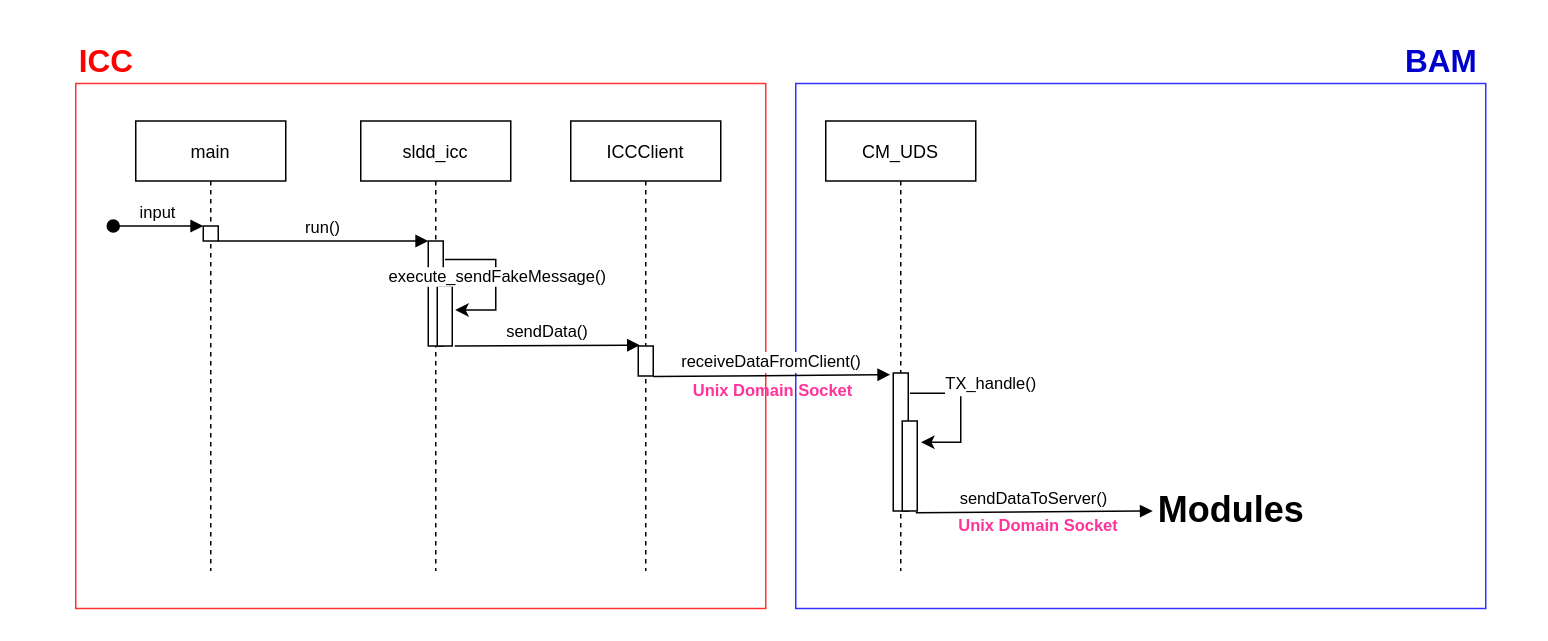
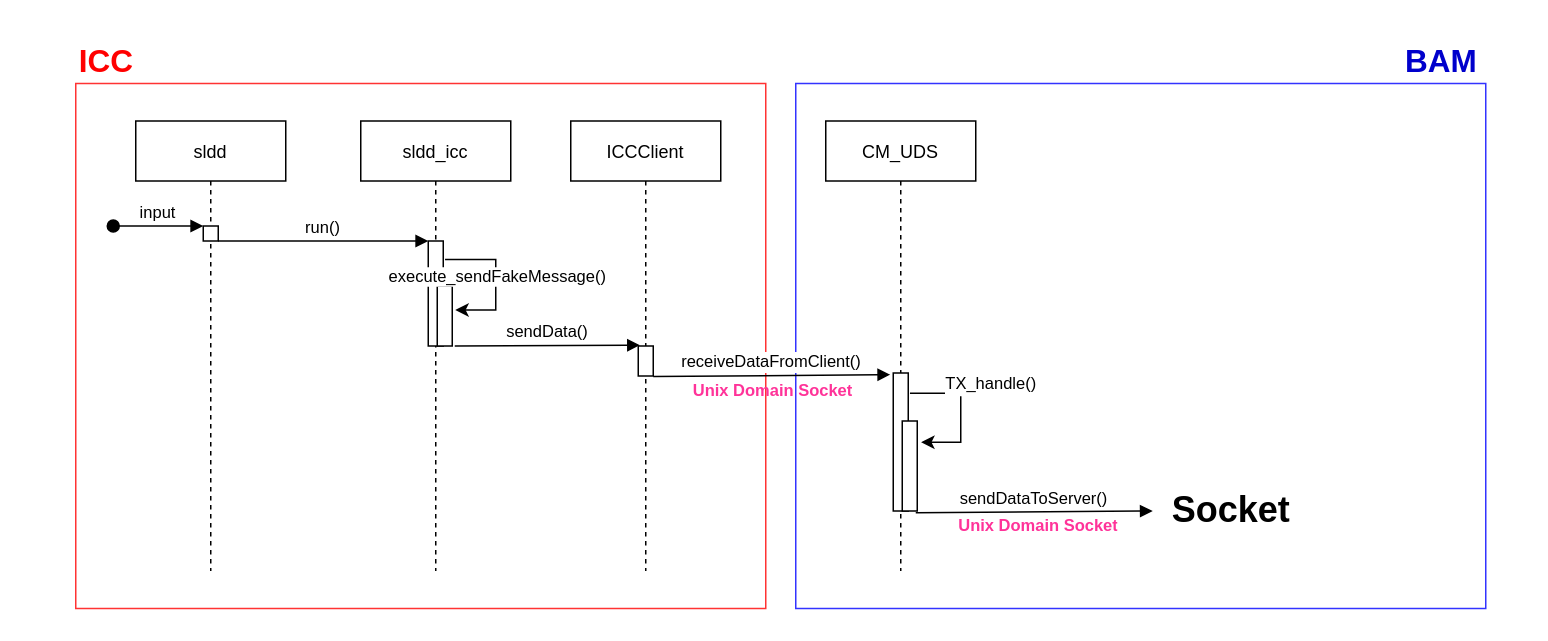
node "main": label "main" -> "sldd"
node "Modules": label "Modules" -> "Socket"
